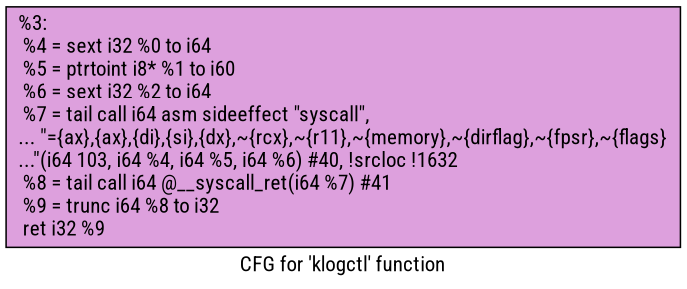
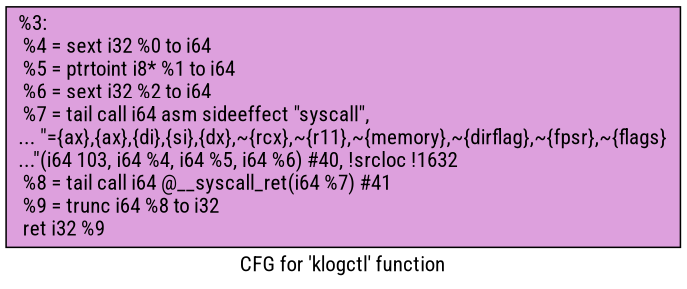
node "%3:": text "%5 = ptrtoint i8* %1 to i60" -> "%5 = ptrtoint i8* %1 to i64"
